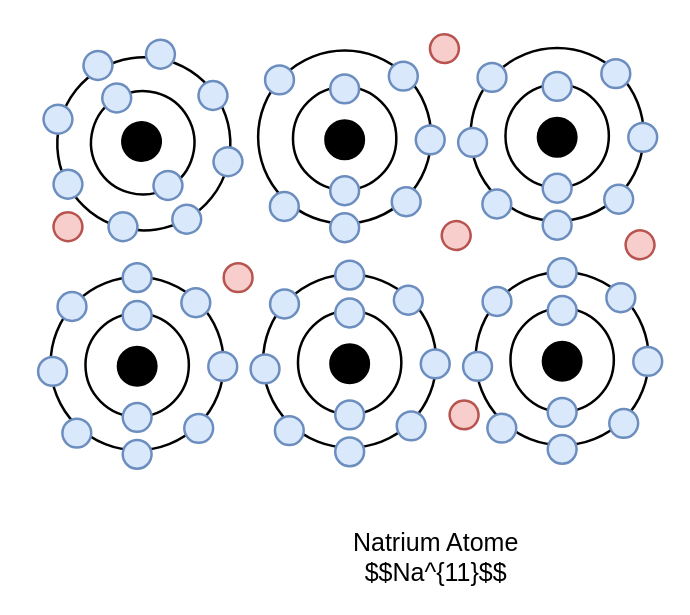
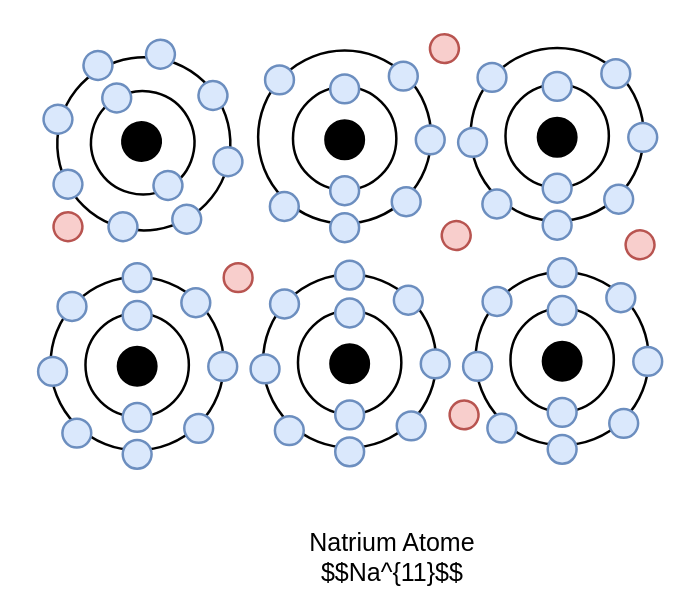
node "Natrium Atome$$Na^{11}$$": moved (436, 557) -> (392, 557)
